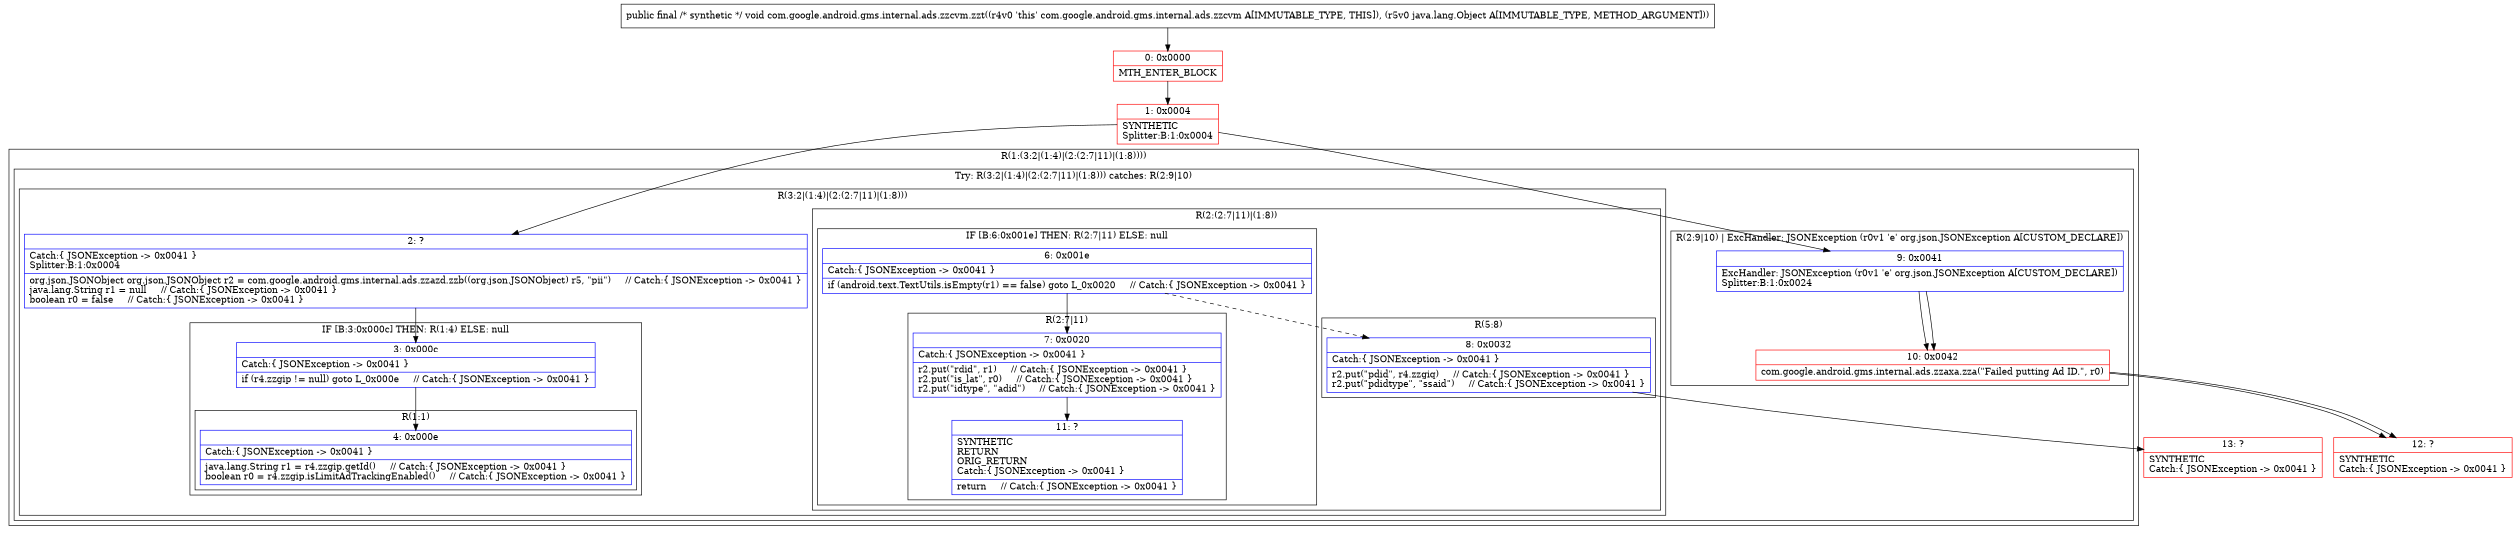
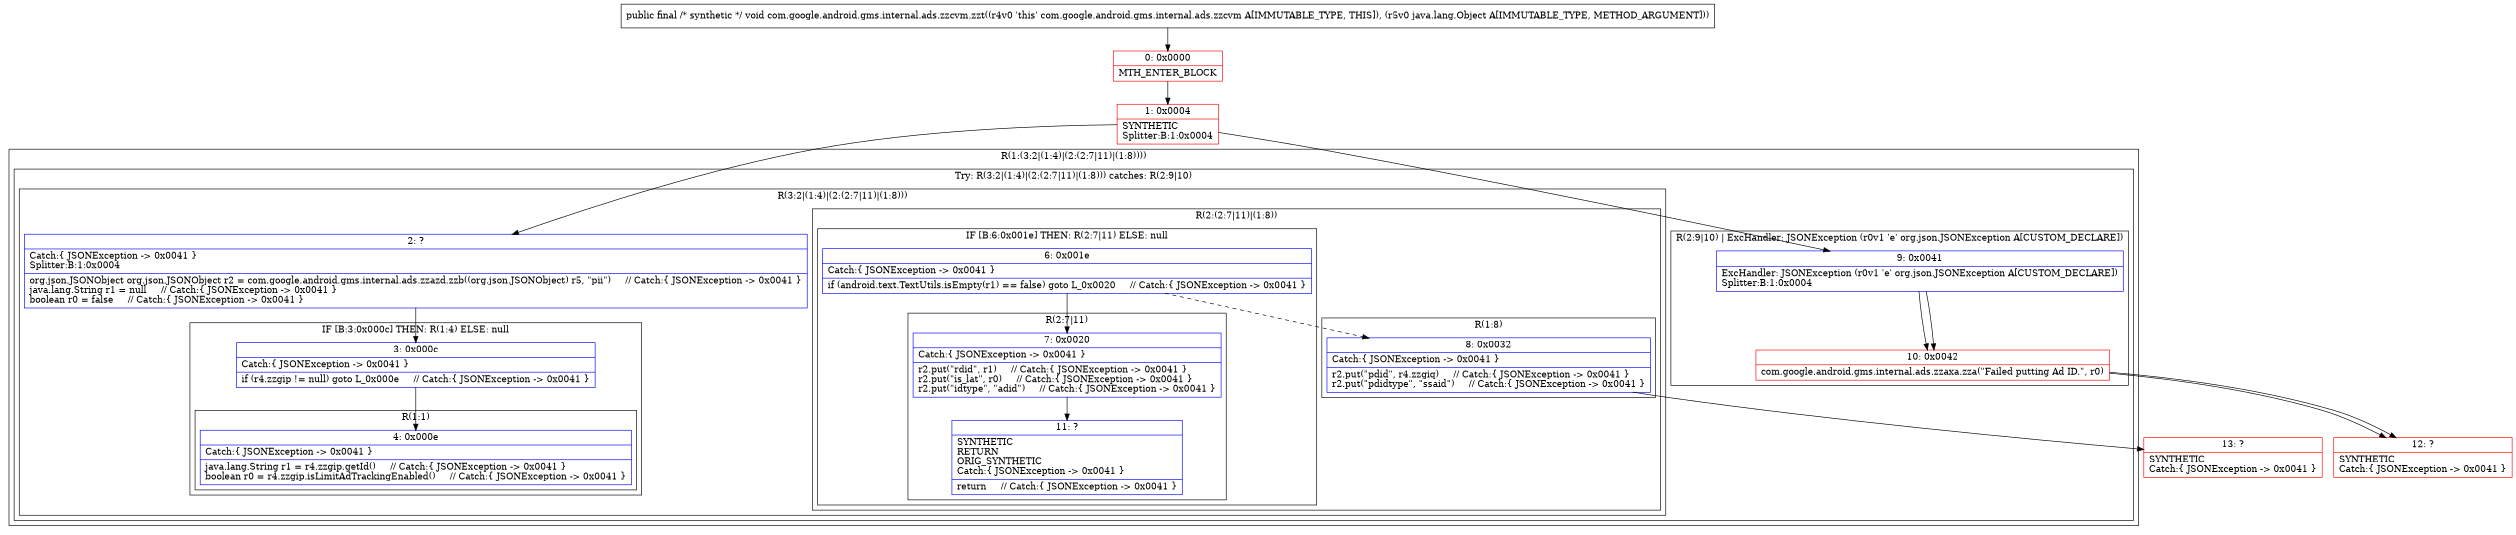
node "9: 0x0041": text "Splitter:B:1:0x0024" -> "Splitter:B:1:0x0004"
cluster "R(5:8)": label "R(5:8)" -> "R(1:8)"
node "11: ?": text "ORIG_RETURN" -> "ORIG_SYNTHETIC"
